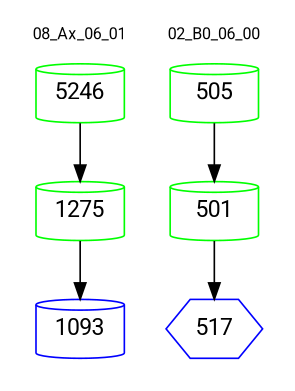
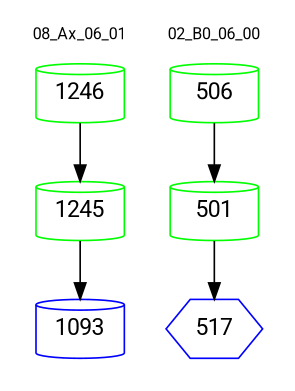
node "5246": label "5246" -> "1246"
node "505": label "505" -> "506"
node "1275": label "1275" -> "1245"
